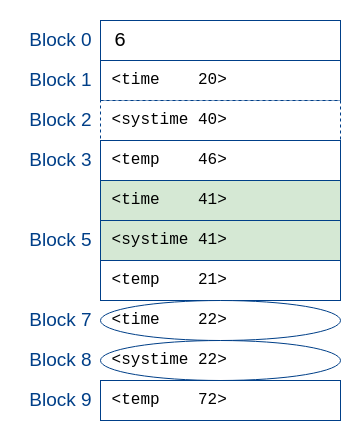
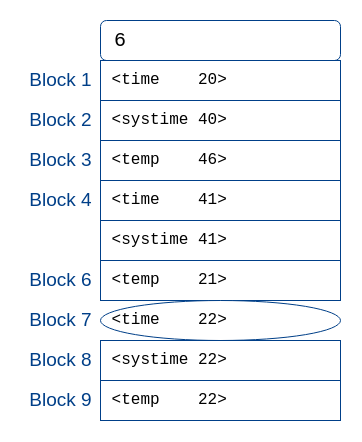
node "Block 0": removed
node "6": shape rectangle -> rounded rectangle
node "<systime 40>": style dashed -> solid
node "Block 4": added
node "<time 41>": fillcolor #d5e8d4 -> #ffffff
node "Block 5": removed
node "<systime 41>": fillcolor #d5e8d4 -> #ffffff
node "Block 6": added
node "<systime 22>": shape ellipse -> rectangle
node "<temp 72>": label "<temp 72>" -> "<temp 22>"
